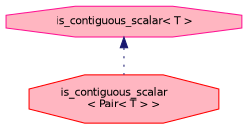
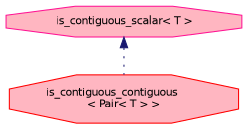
node "is_contiguous_scalar < Pair< T > >": label "is_contiguous_scalar < Pair< T > >" -> "is_contiguous_contiguous < Pair< T > >"
